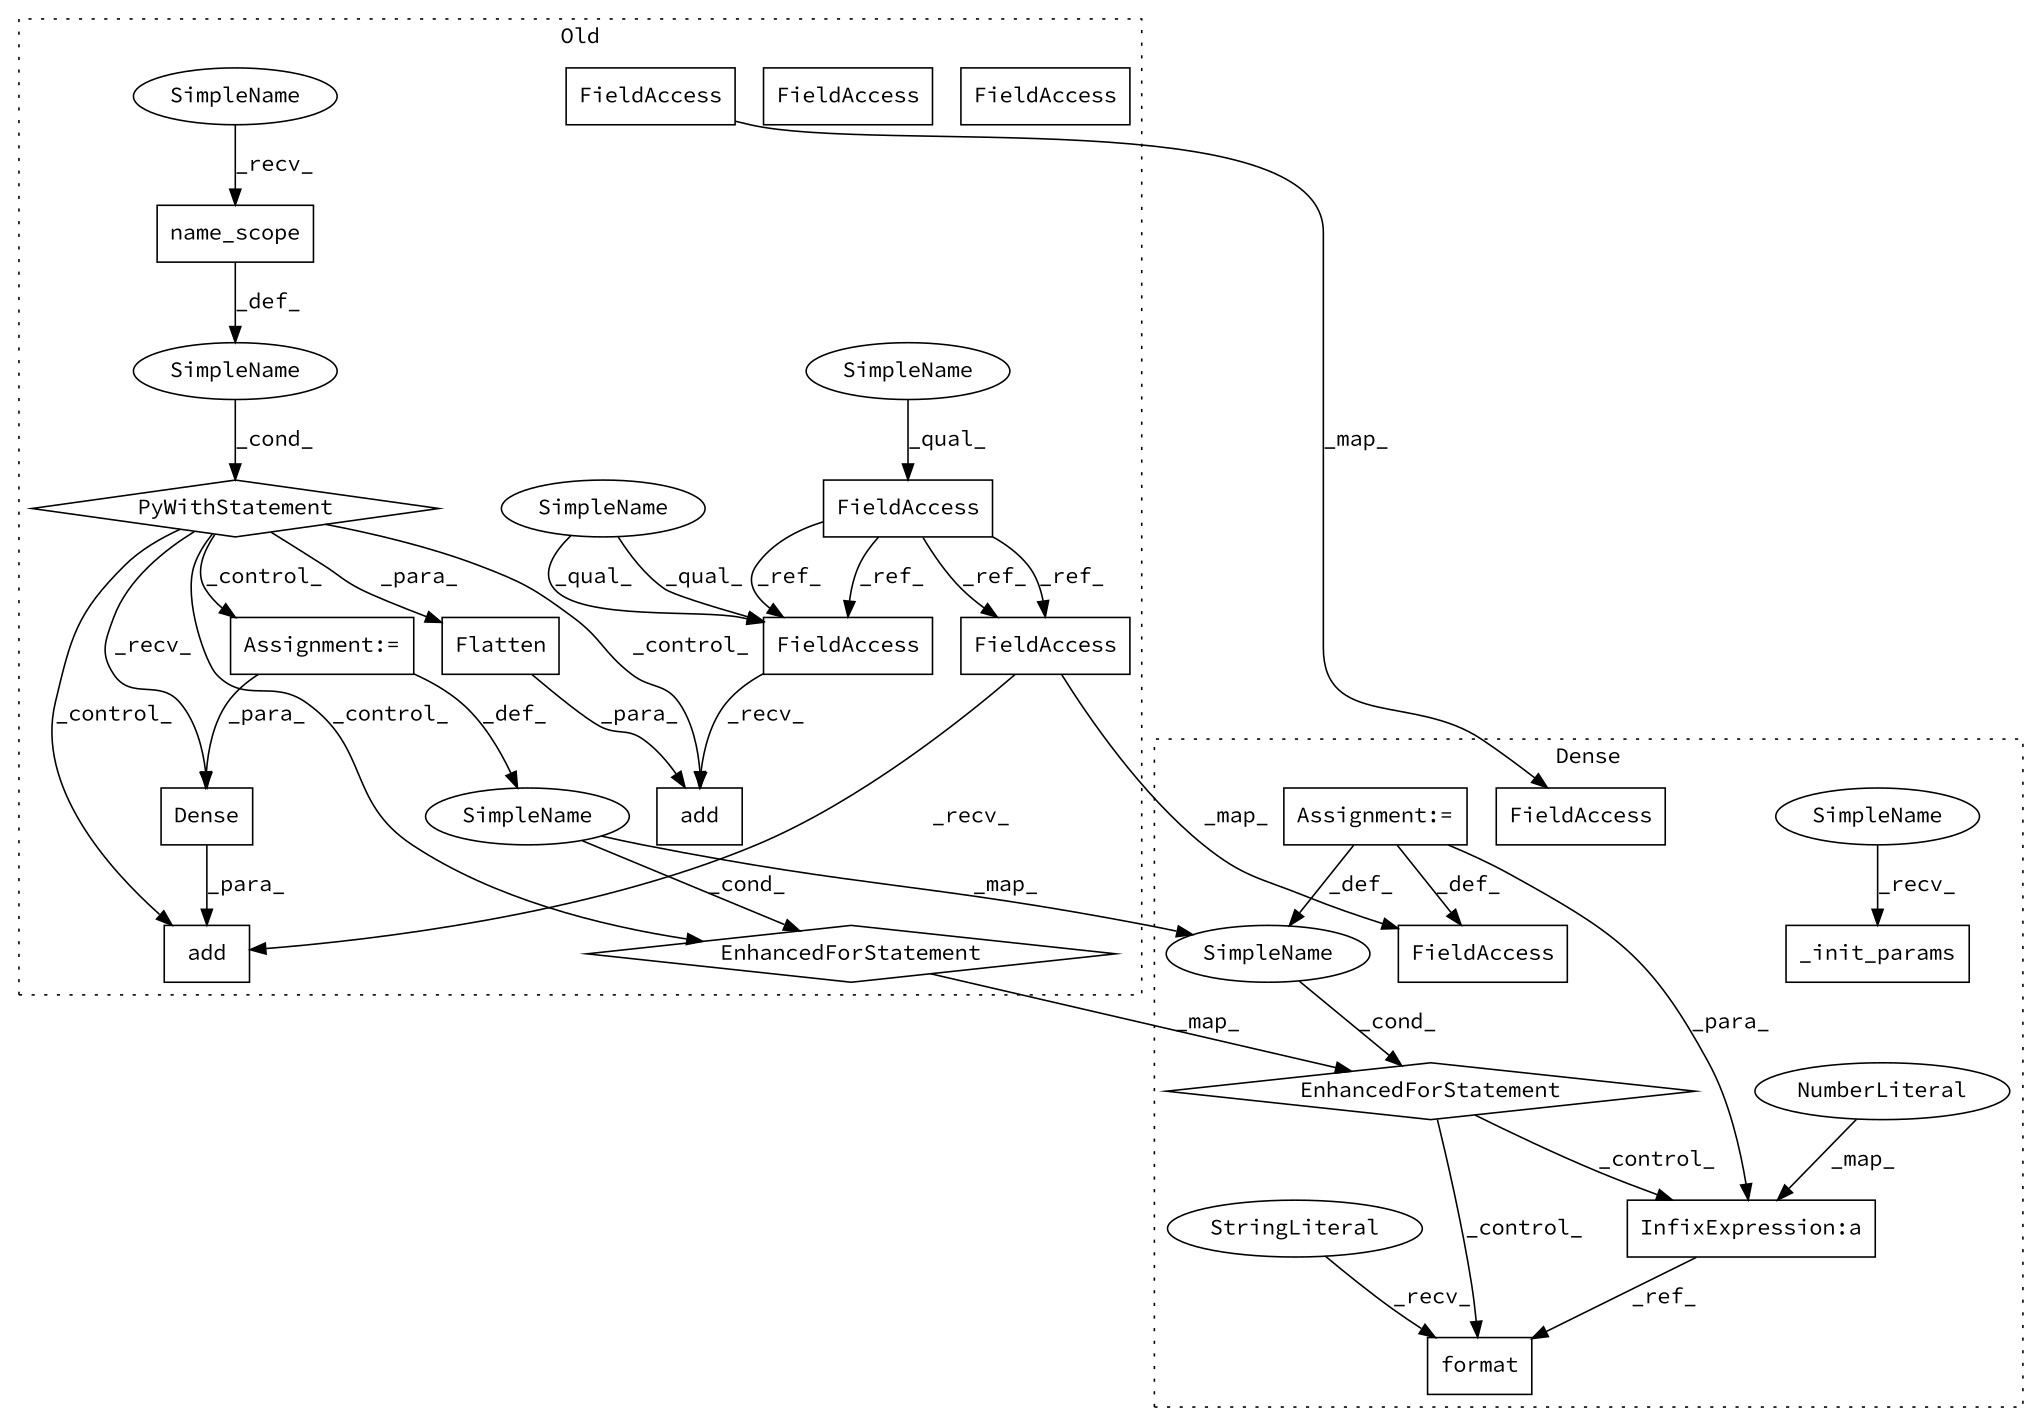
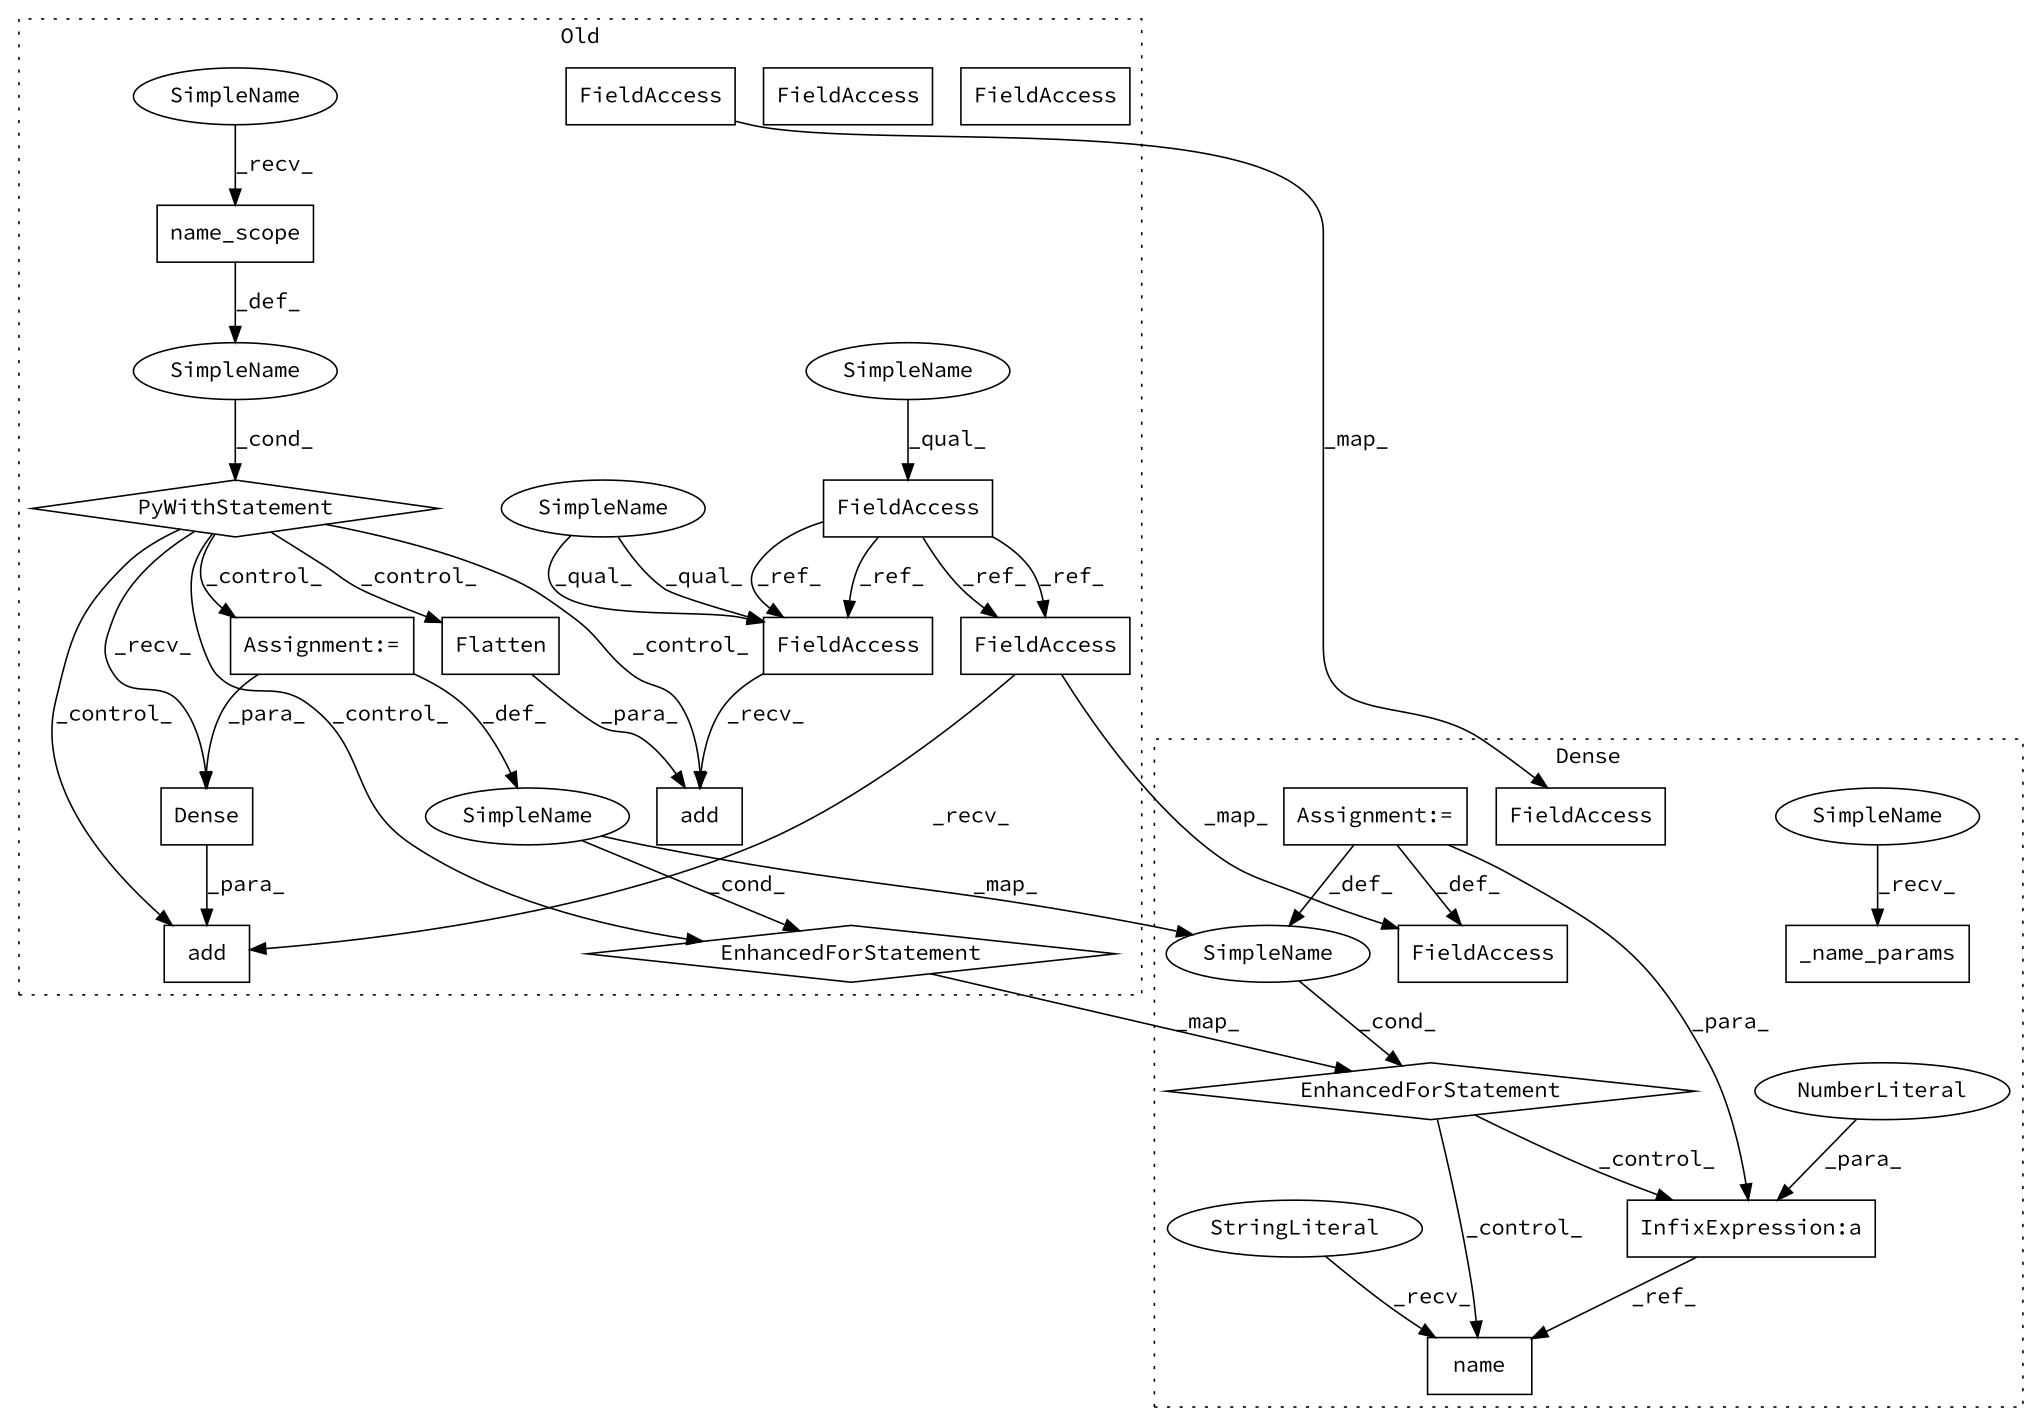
edge "PyWithStatement" -> "Flatten": label "_para_" -> "_control_"
node "_init_params": label "_init_params" -> "_name_params"
edge "NumberLiteral" -> "InfixExpression:a": label "_map_" -> "_para_"
node "format": label "format" -> "name"
